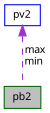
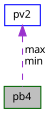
node "pb2": label "pb2" -> "pb4"
